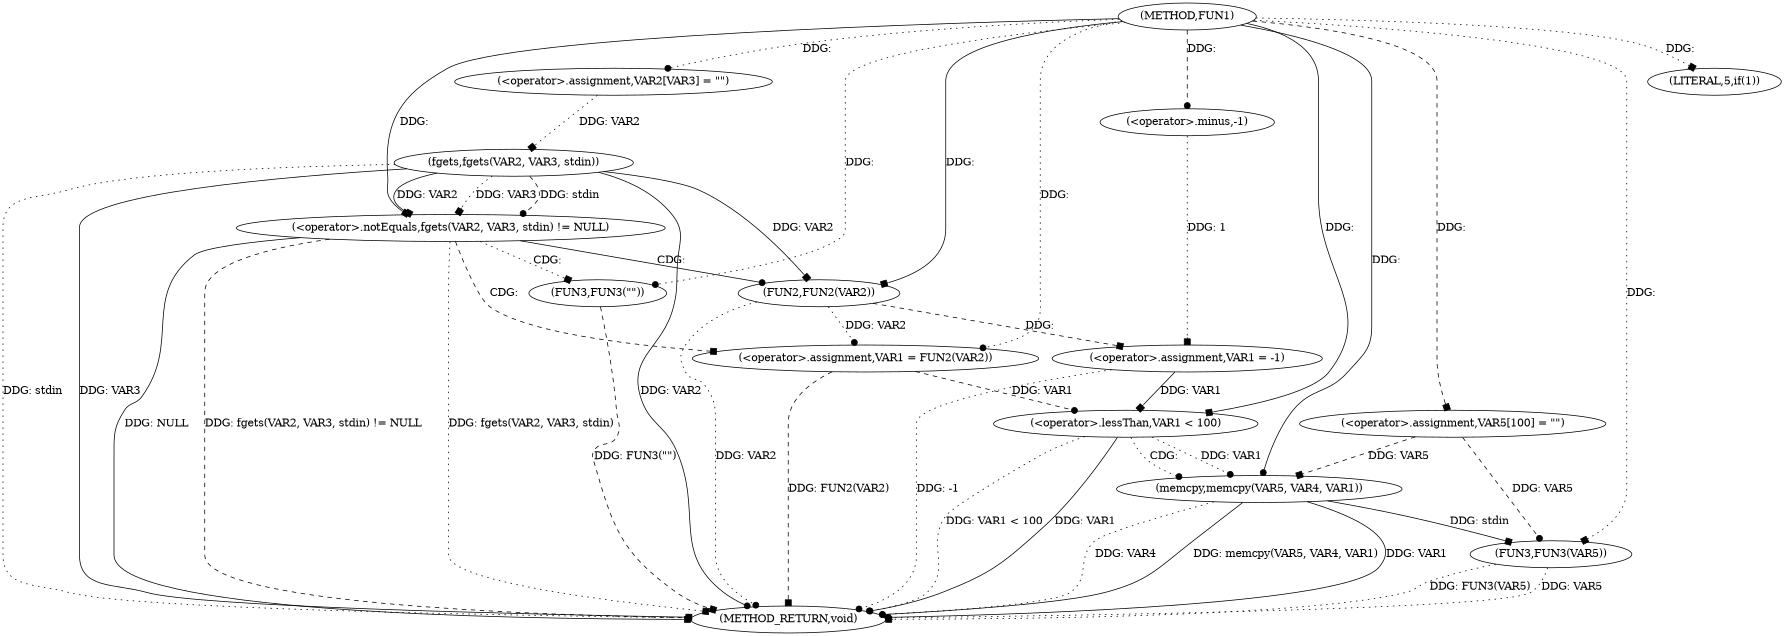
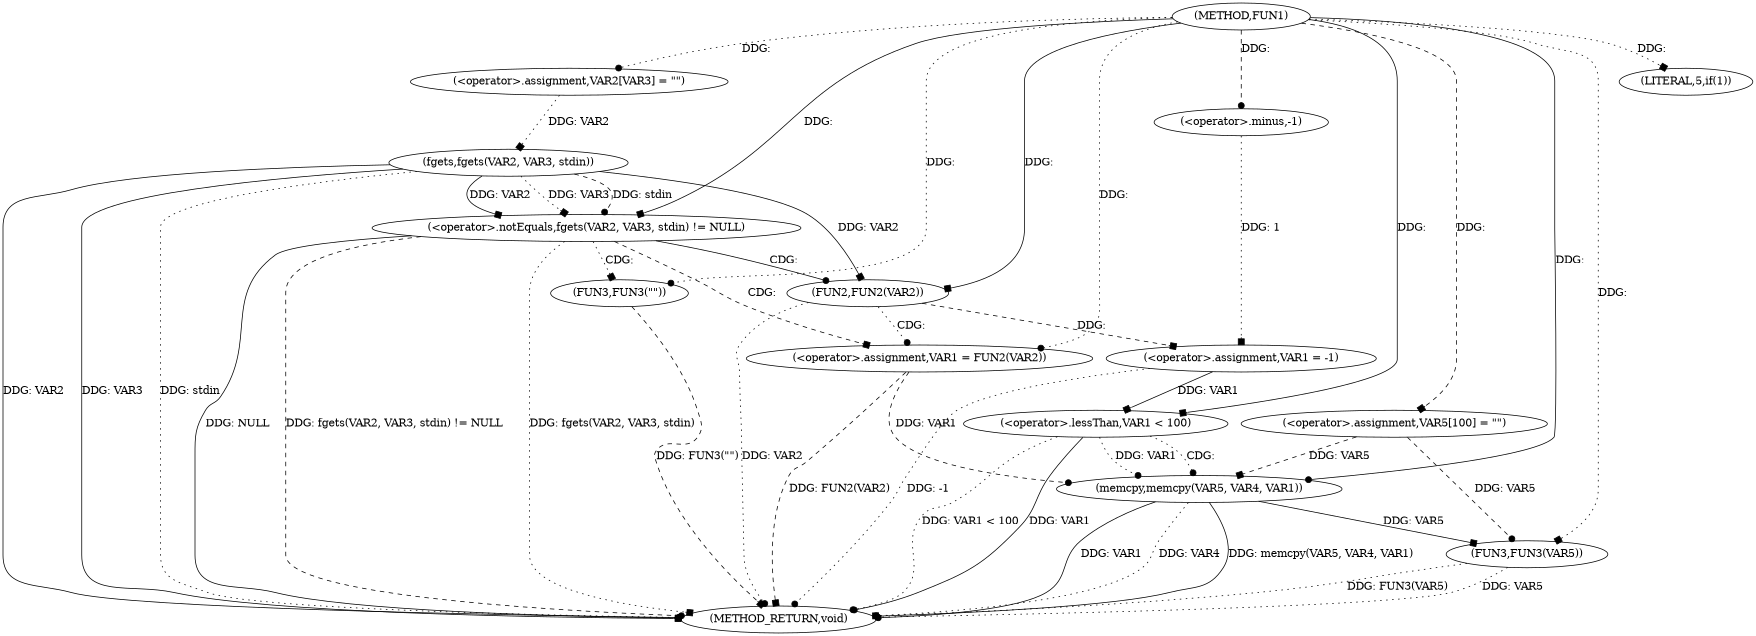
edge "(FUN2,FUN2(VAR2))" -> "(<operator>.assignment,VAR1 = FUN2(VAR2))": label "DDG: VAR2" -> "CDG: "
edge "(<operator>.assignment,VAR1 = FUN2(VAR2))" -> "(<operator>.lessThan,VAR1 < 100)": now "(<operator>.assignment,VAR1 = FUN2(VAR2))" -> "(memcpy,memcpy(VAR5, VAR4, VAR1))"
edge "(memcpy,memcpy(VAR5, VAR4, VAR1))" -> "(FUN3,FUN3(VAR5))": label "DDG: stdin" -> "DDG: VAR5"
